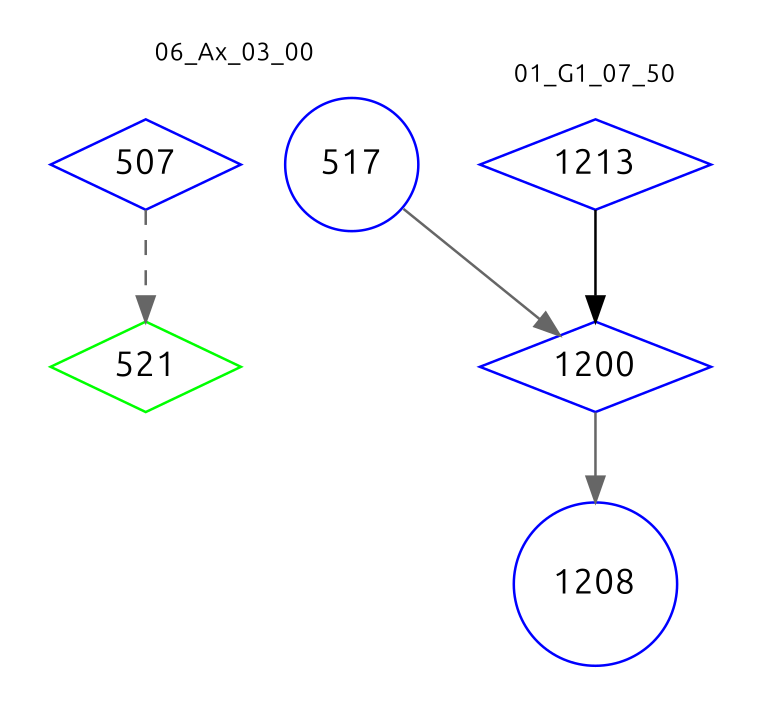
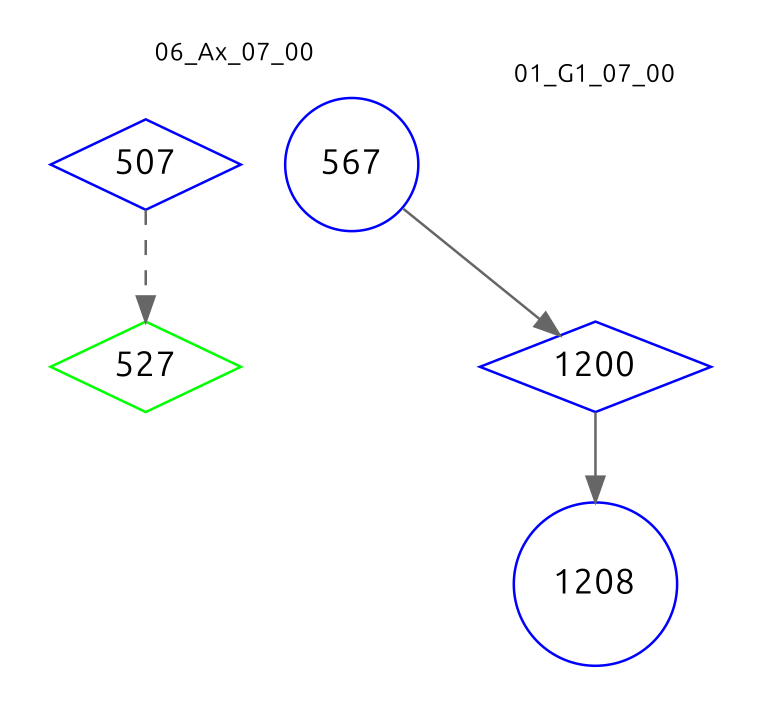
cluster "06_Ax_03_00": label "06_Ax_03_00" -> "06_Ax_07_00"
cluster "01_G1_07_50": label "01_G1_07_50" -> "01_G1_07_00"
node "517": label "517" -> "567"
node "1213": removed
node "521": label "521" -> "527"
